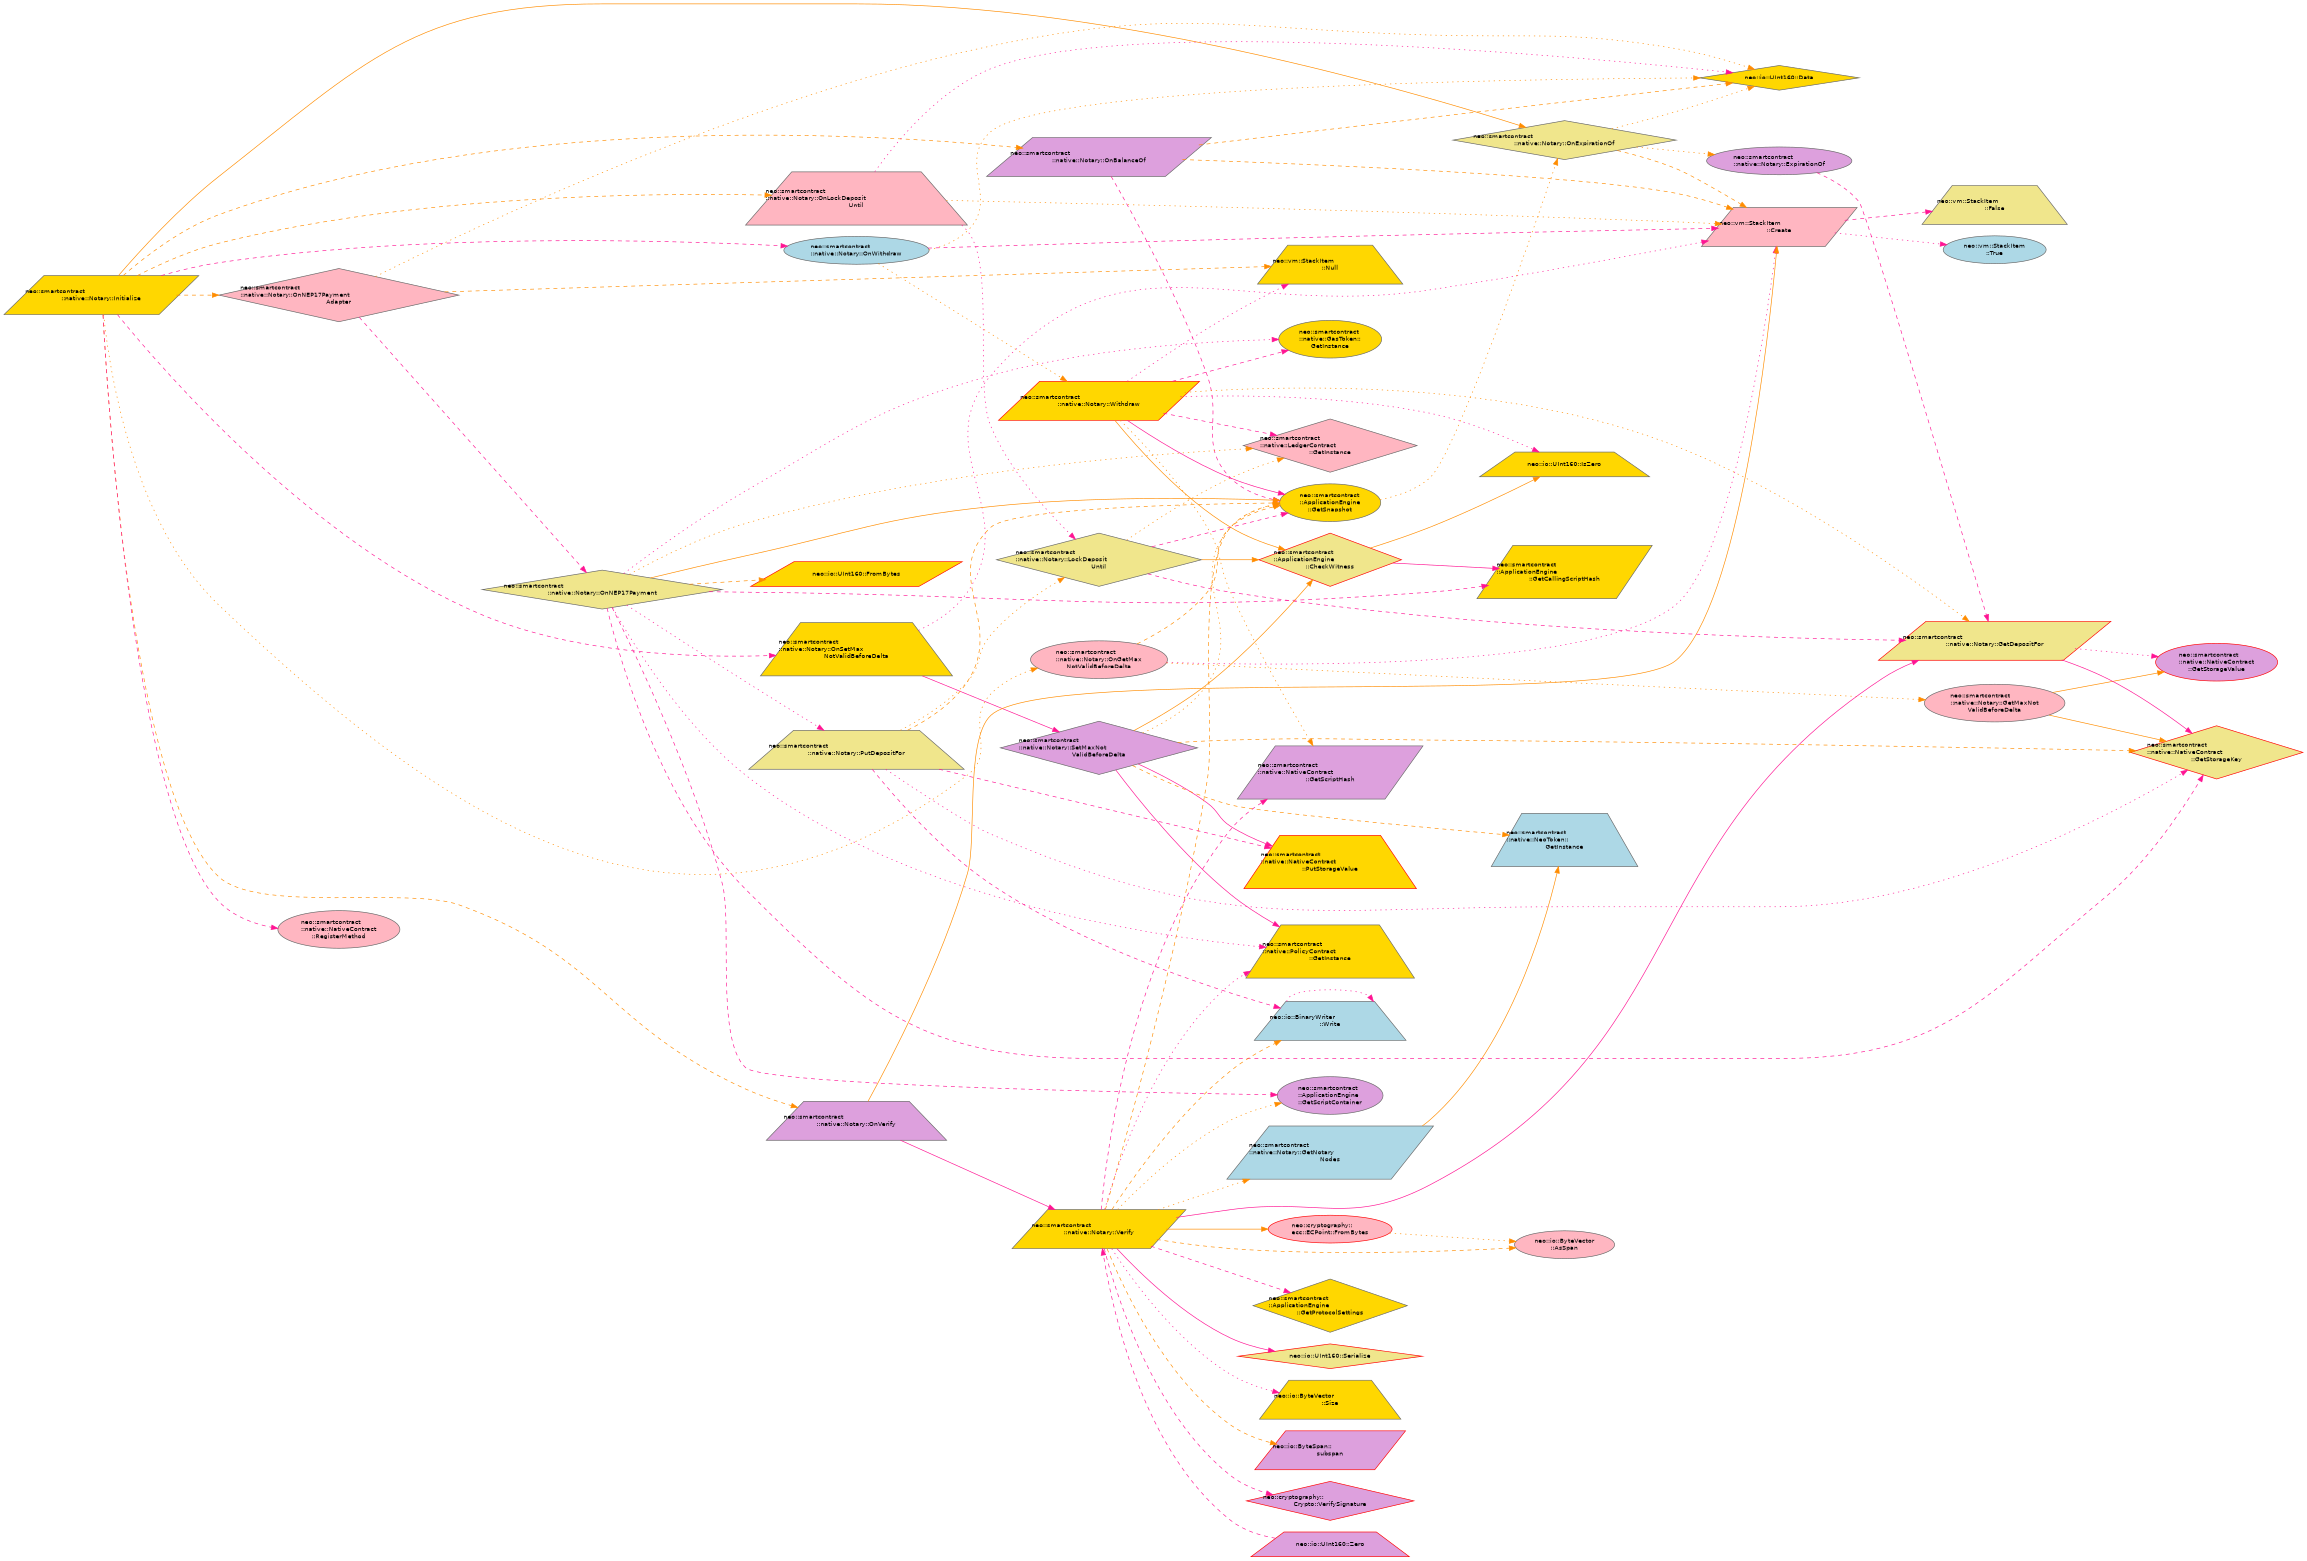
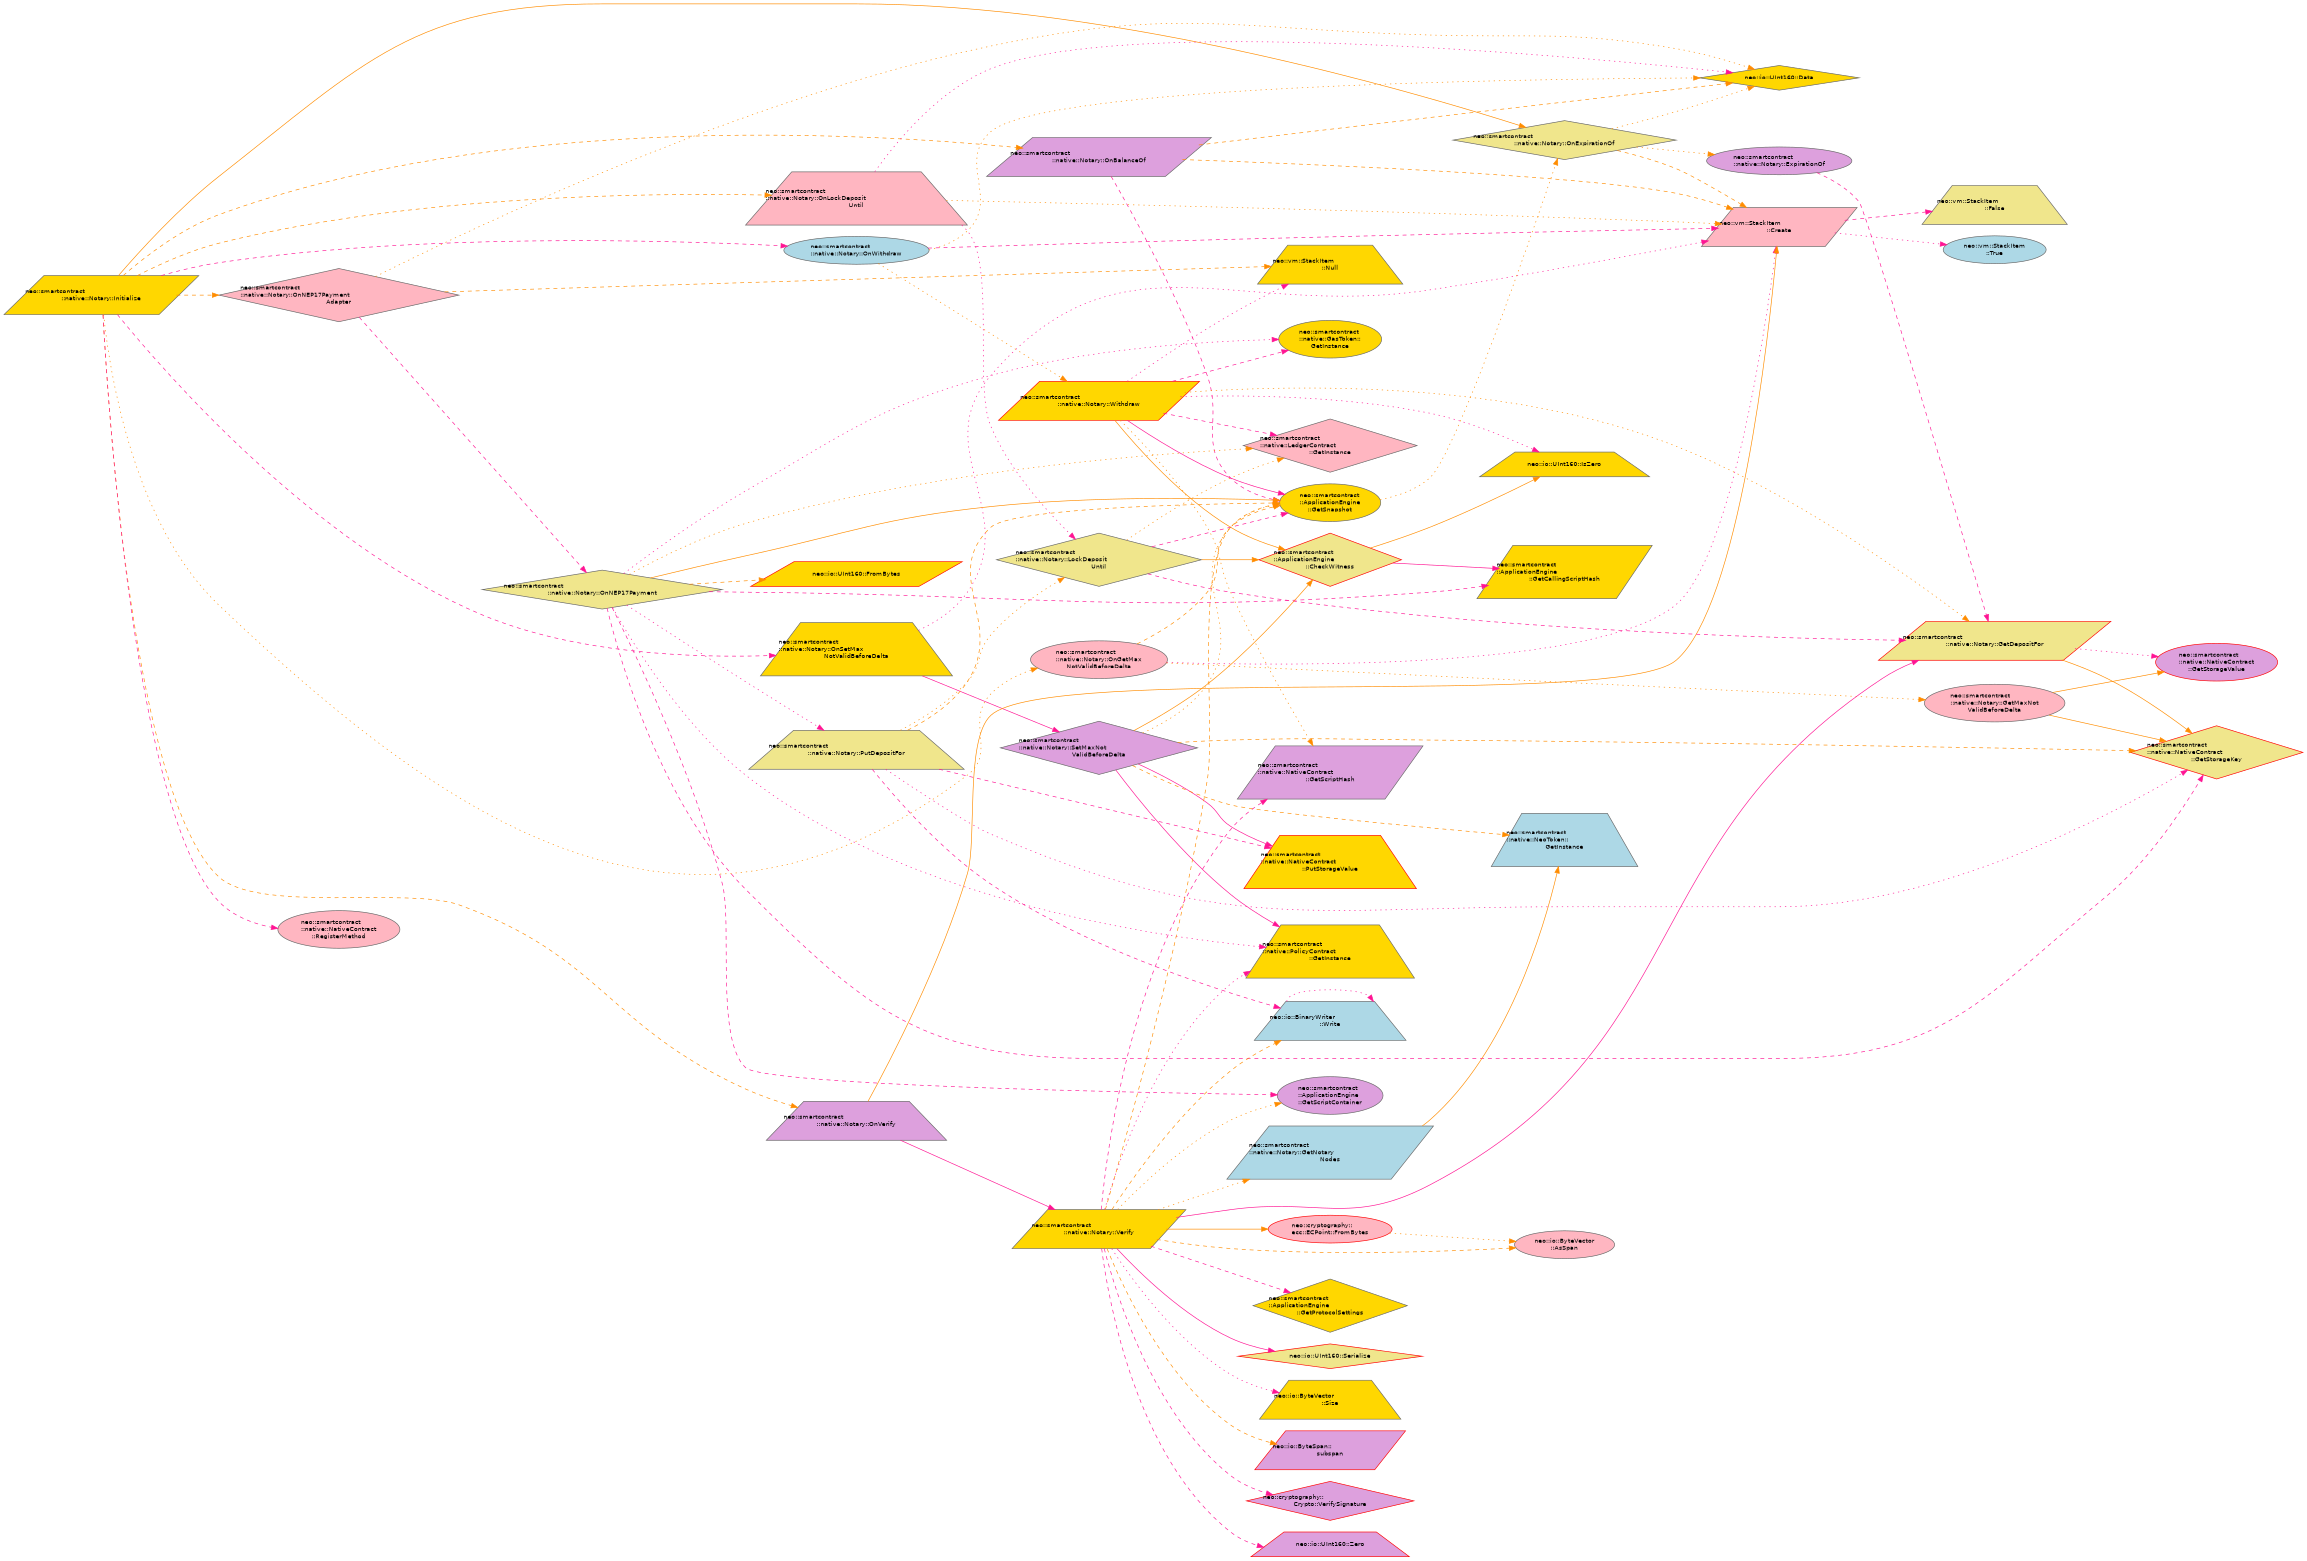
edge "neo::smartcontract ::native::Notary::GetDepositFor" -> "neo::smartcontract ::native::NativeContract ::GetStorageKey": color deeppink -> darkorange
edge "neo::io::UInt160::Zero" -> "neo::smartcontract ::native::Notary::Verify": reversed
